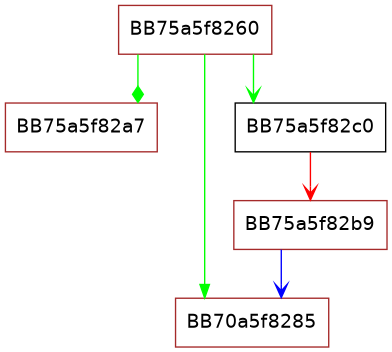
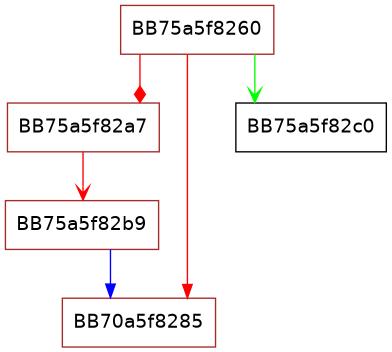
edge "BB75a5f8260" -> "BB75a5f82a7": color green -> red
edge "BB75a5f8260" -> "BB70a5f8285": color green -> red
edge "BB75a5f82c0" -> "BB75a5f82b9": now "BB75a5f82a7" -> "BB75a5f82b9"
edge "BB75a5f82b9" -> "BB70a5f8285": arrowhead vee -> normal
